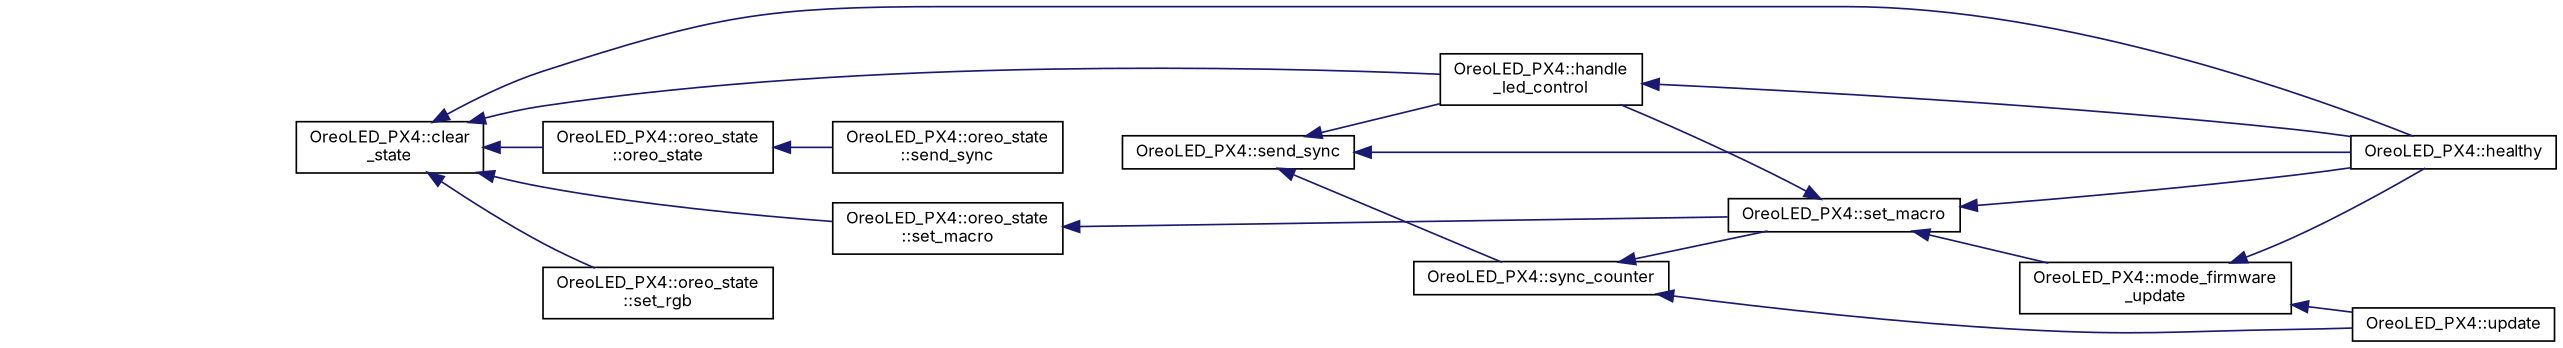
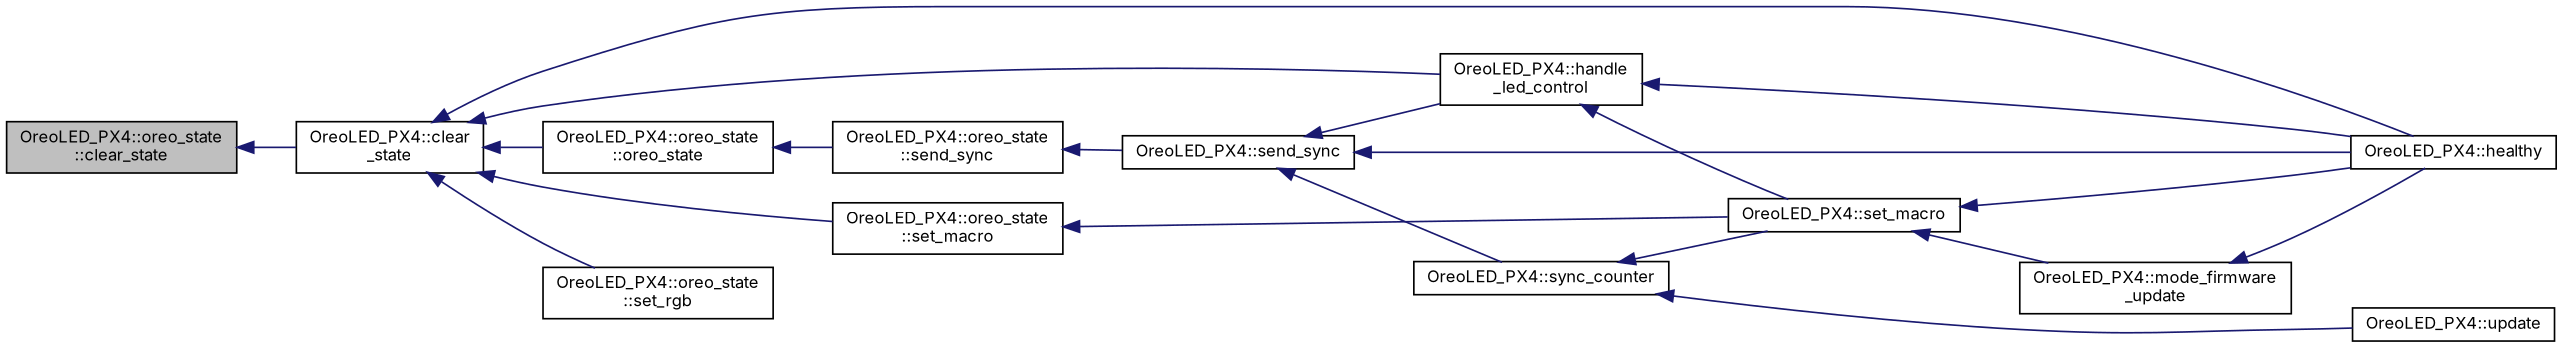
edge "OreoLED_PX4::handle _led_control" -> "OreoLED_PX4::set_macro": reversed
node "OreoLED_PX4::oreo_state ::clear_state": added
edge "OreoLED_PX4::send_sync" -> "OreoLED_PX4::oreo_state ::send_sync": added
edge "OreoLED_PX4::update" -> "OreoLED_PX4::mode_firmware _update": removed
